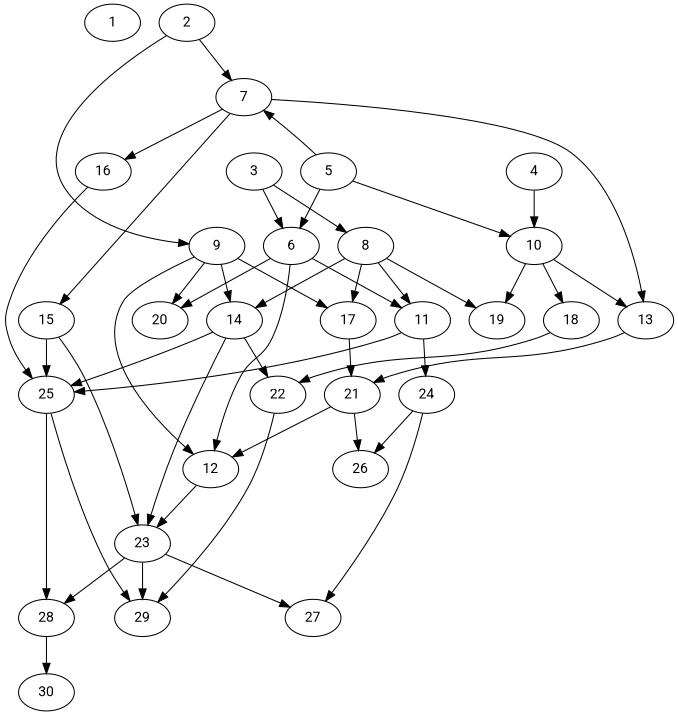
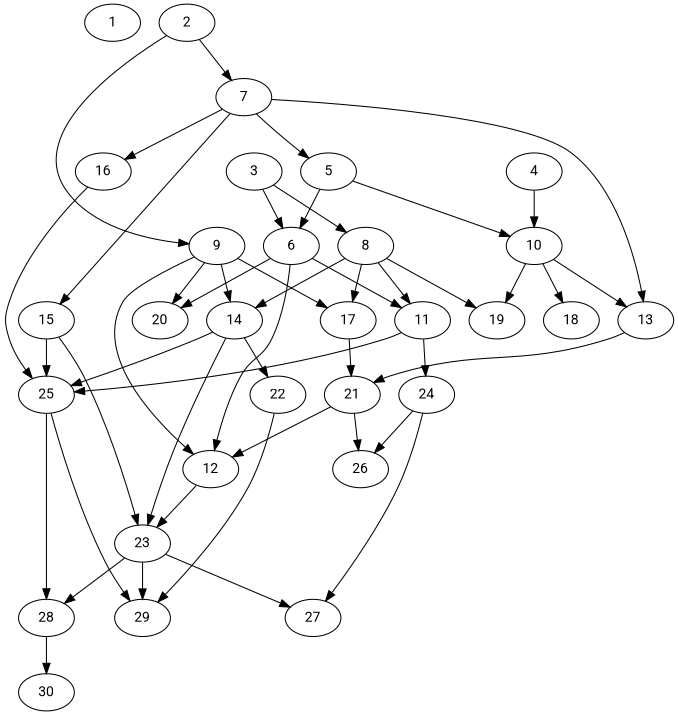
edge "5" -> "7": reversed
edge "18" -> "22": removed
